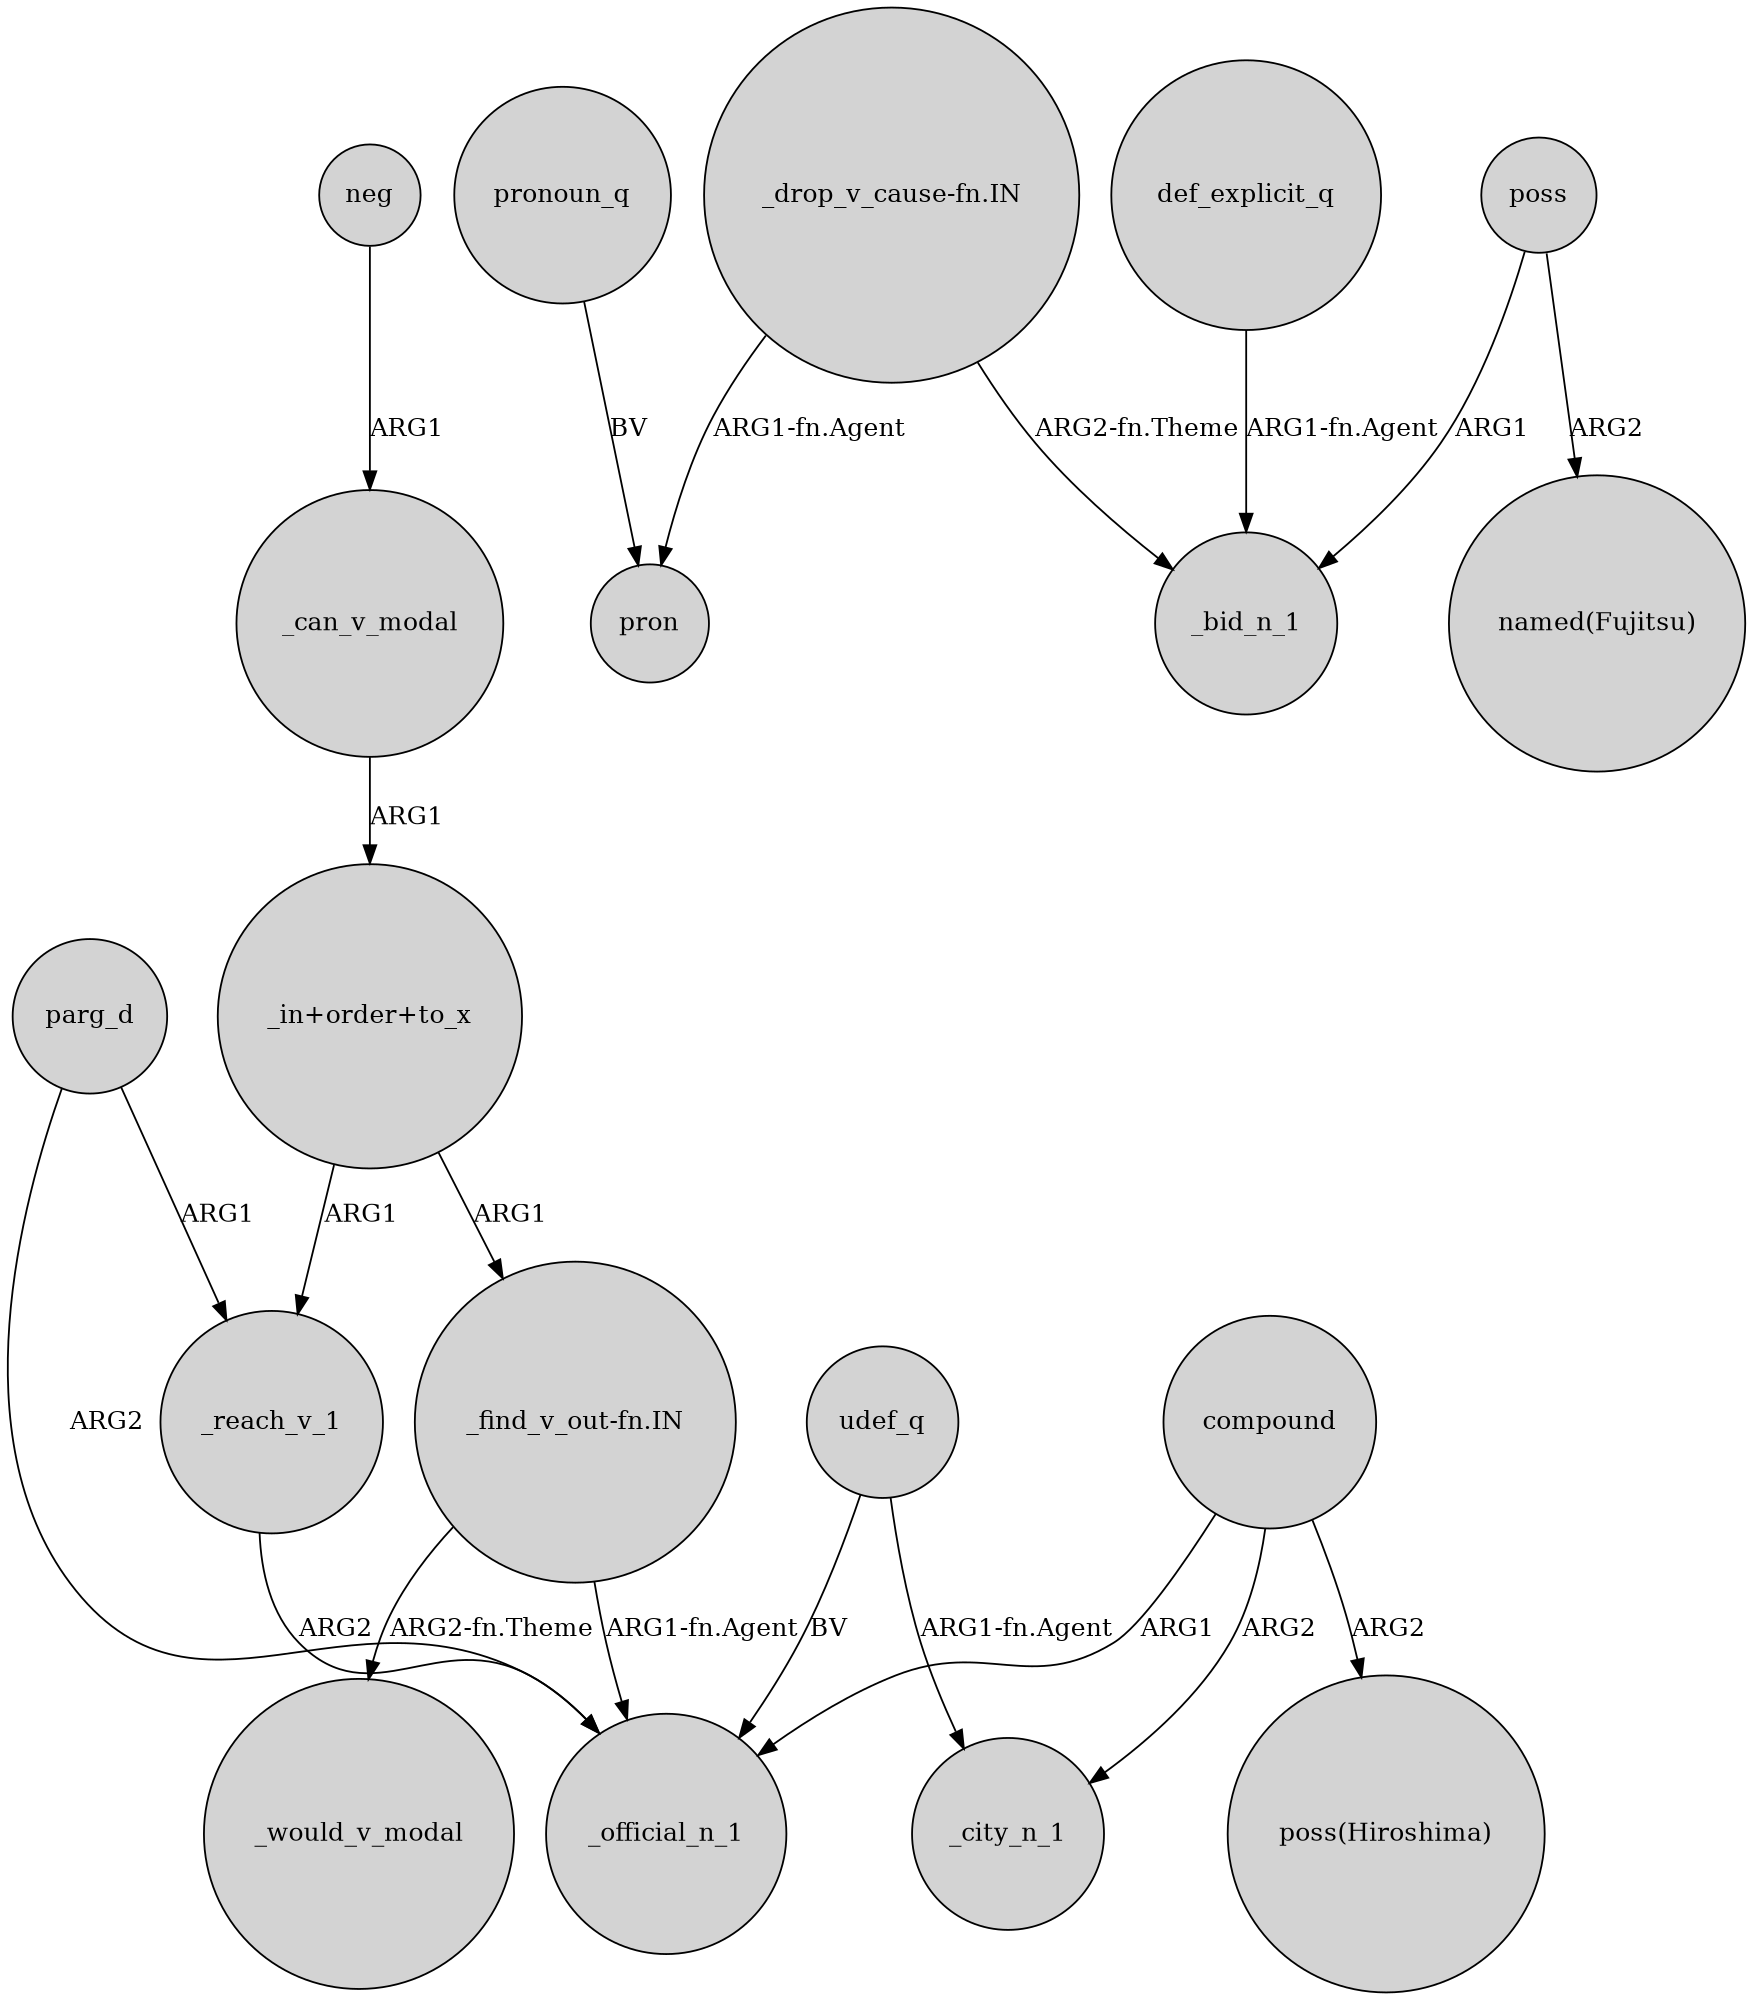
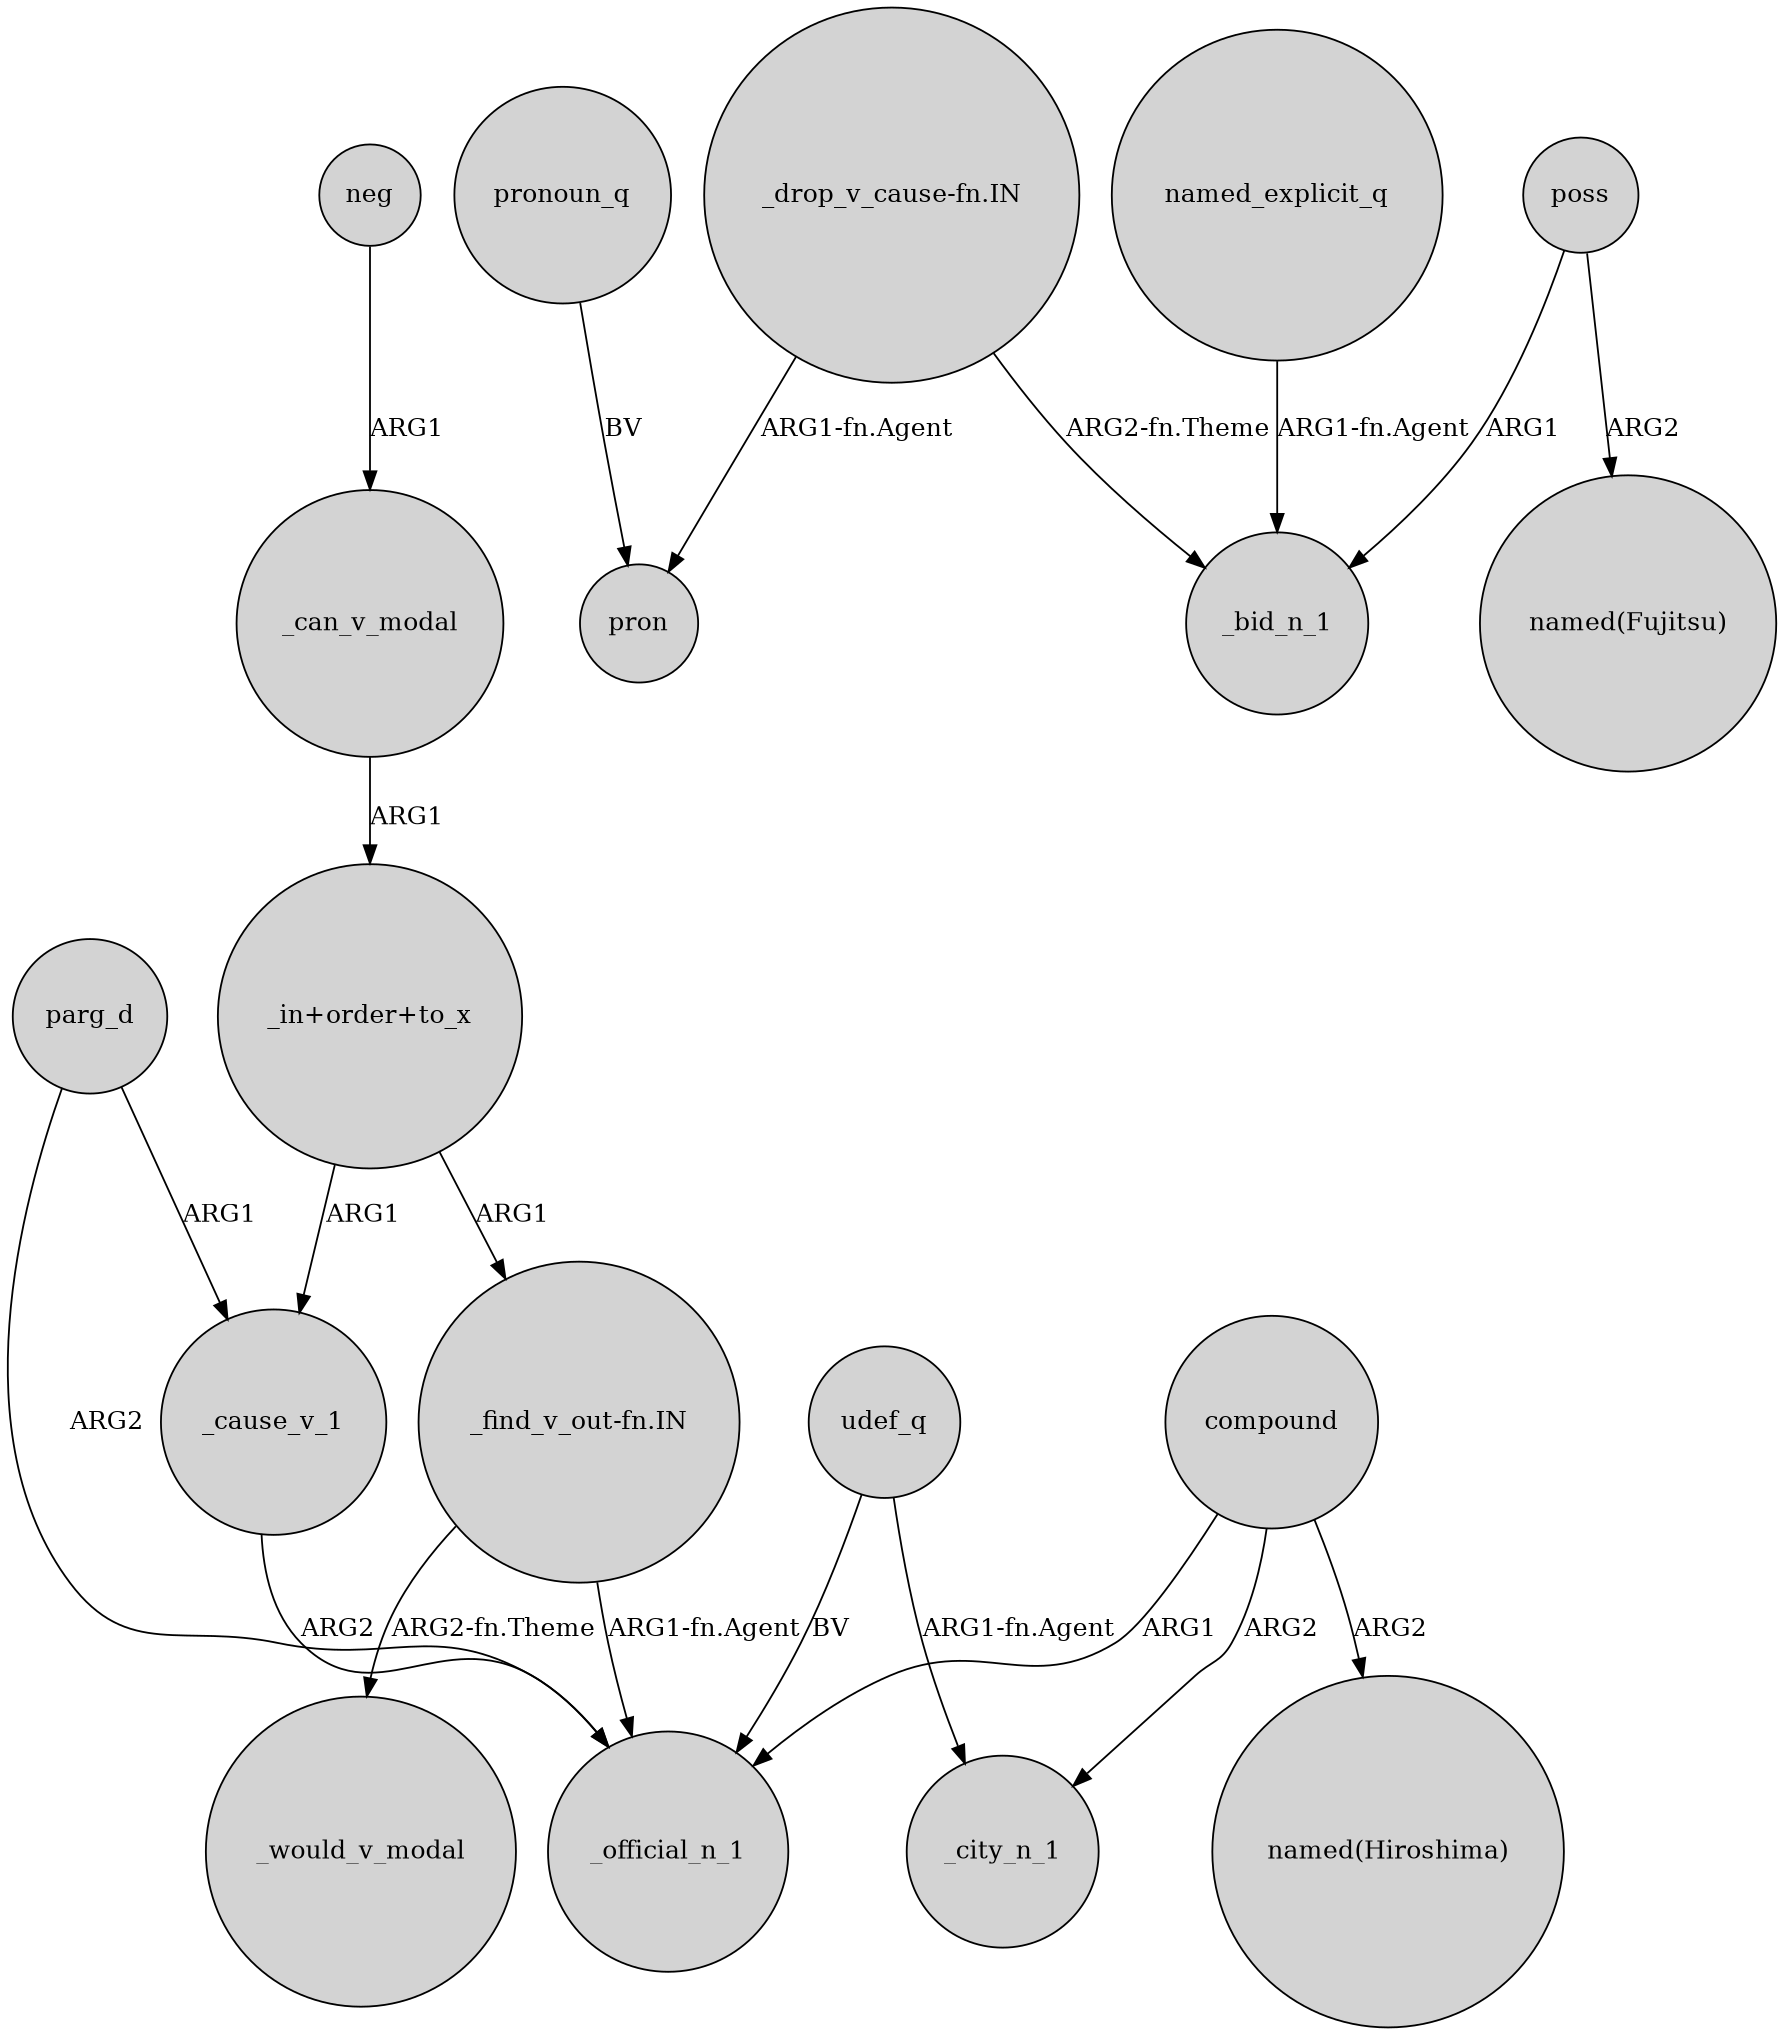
node "def_explicit_q": label "def_explicit_q" -> "named_explicit_q"
node "_reach_v_1": label "_reach_v_1" -> "_cause_v_1"
node "poss(Hiroshima)": label "poss(Hiroshima)" -> "named(Hiroshima)"
